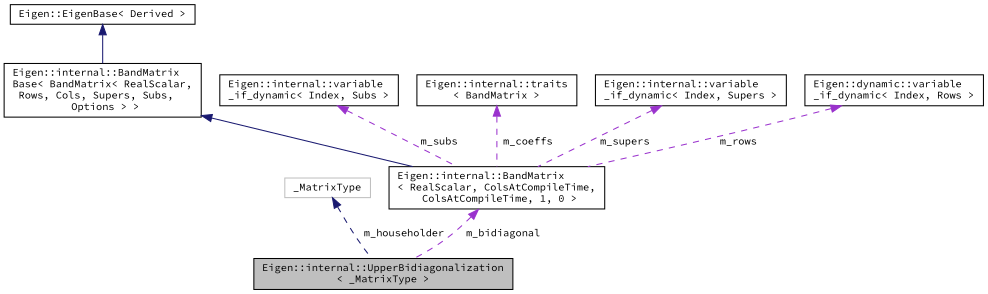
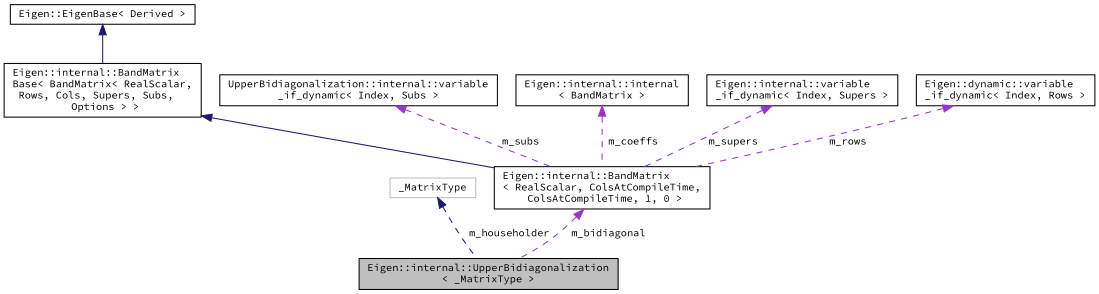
node "Eigen::internal::variable _if_dynamic< Index, Subs >": label "Eigen::internal::variable _if_dynamic< Index, Subs >" -> "UpperBidiagonalization::internal::variable _if_dynamic< Index, Subs >"
node "Eigen::internal::traits < BandMatrix >": label "Eigen::internal::traits < BandMatrix >" -> "Eigen::internal::internal < BandMatrix >"
